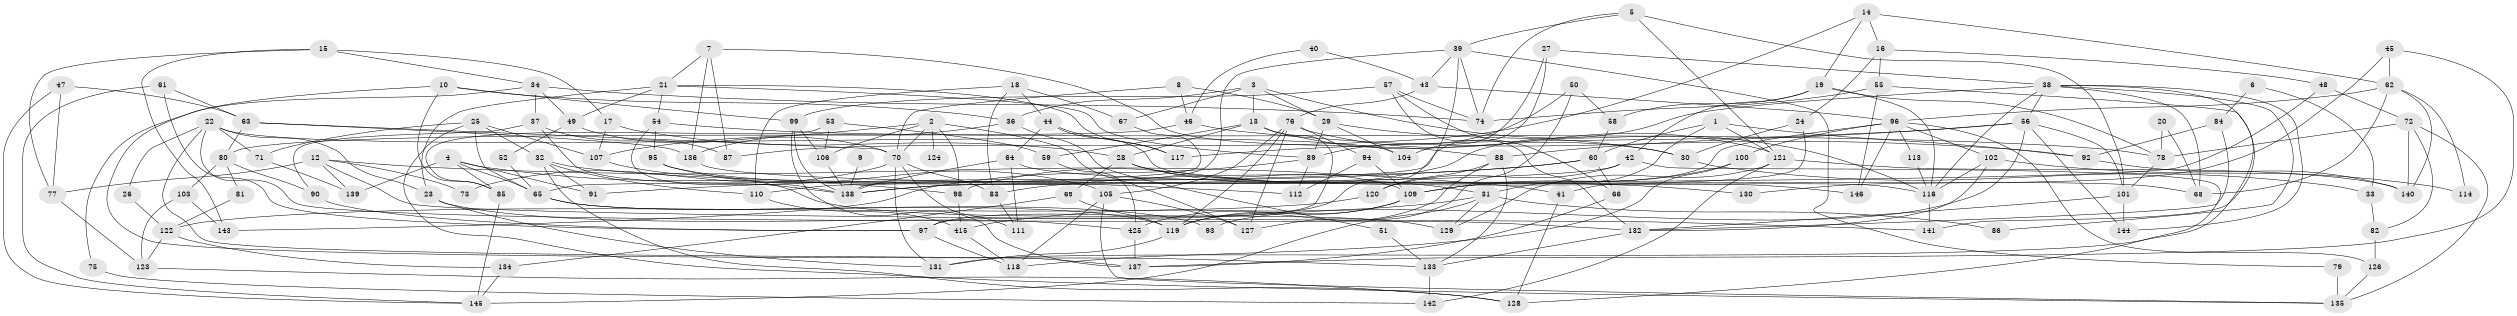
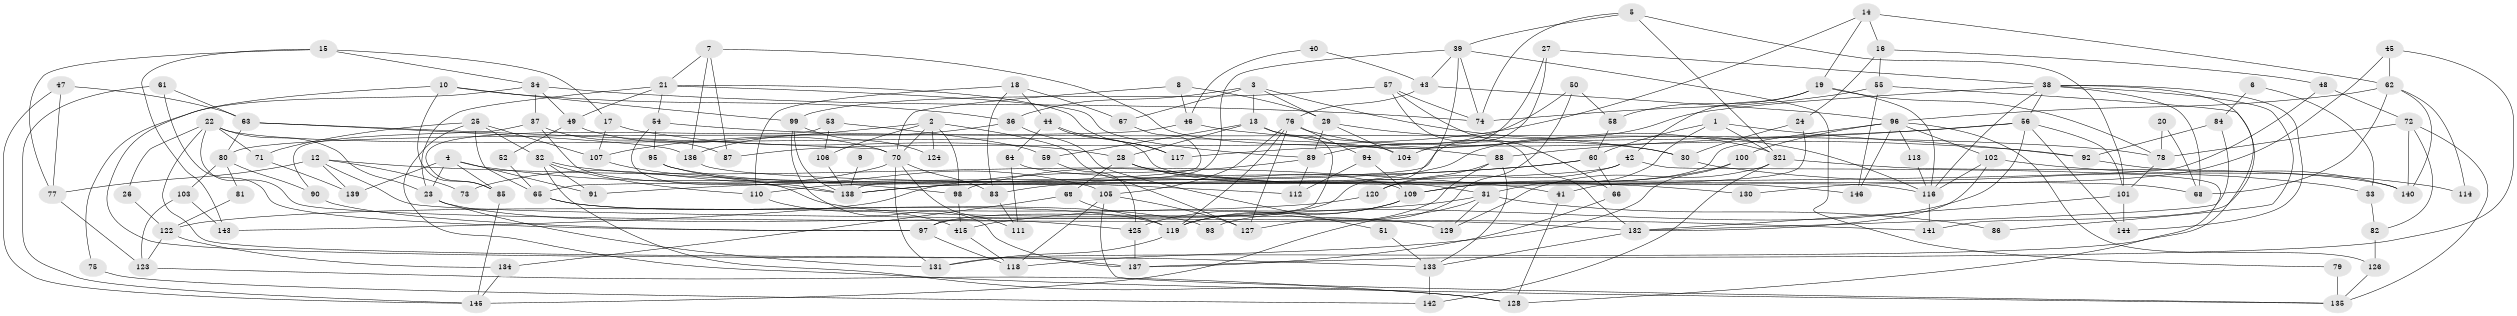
edge "99" -- "106": now "99" -- "124"
node "121": label "121" -> "321"
edge "64" -- "138": removed
edge "4" -- "65": now "4" -- "23"
